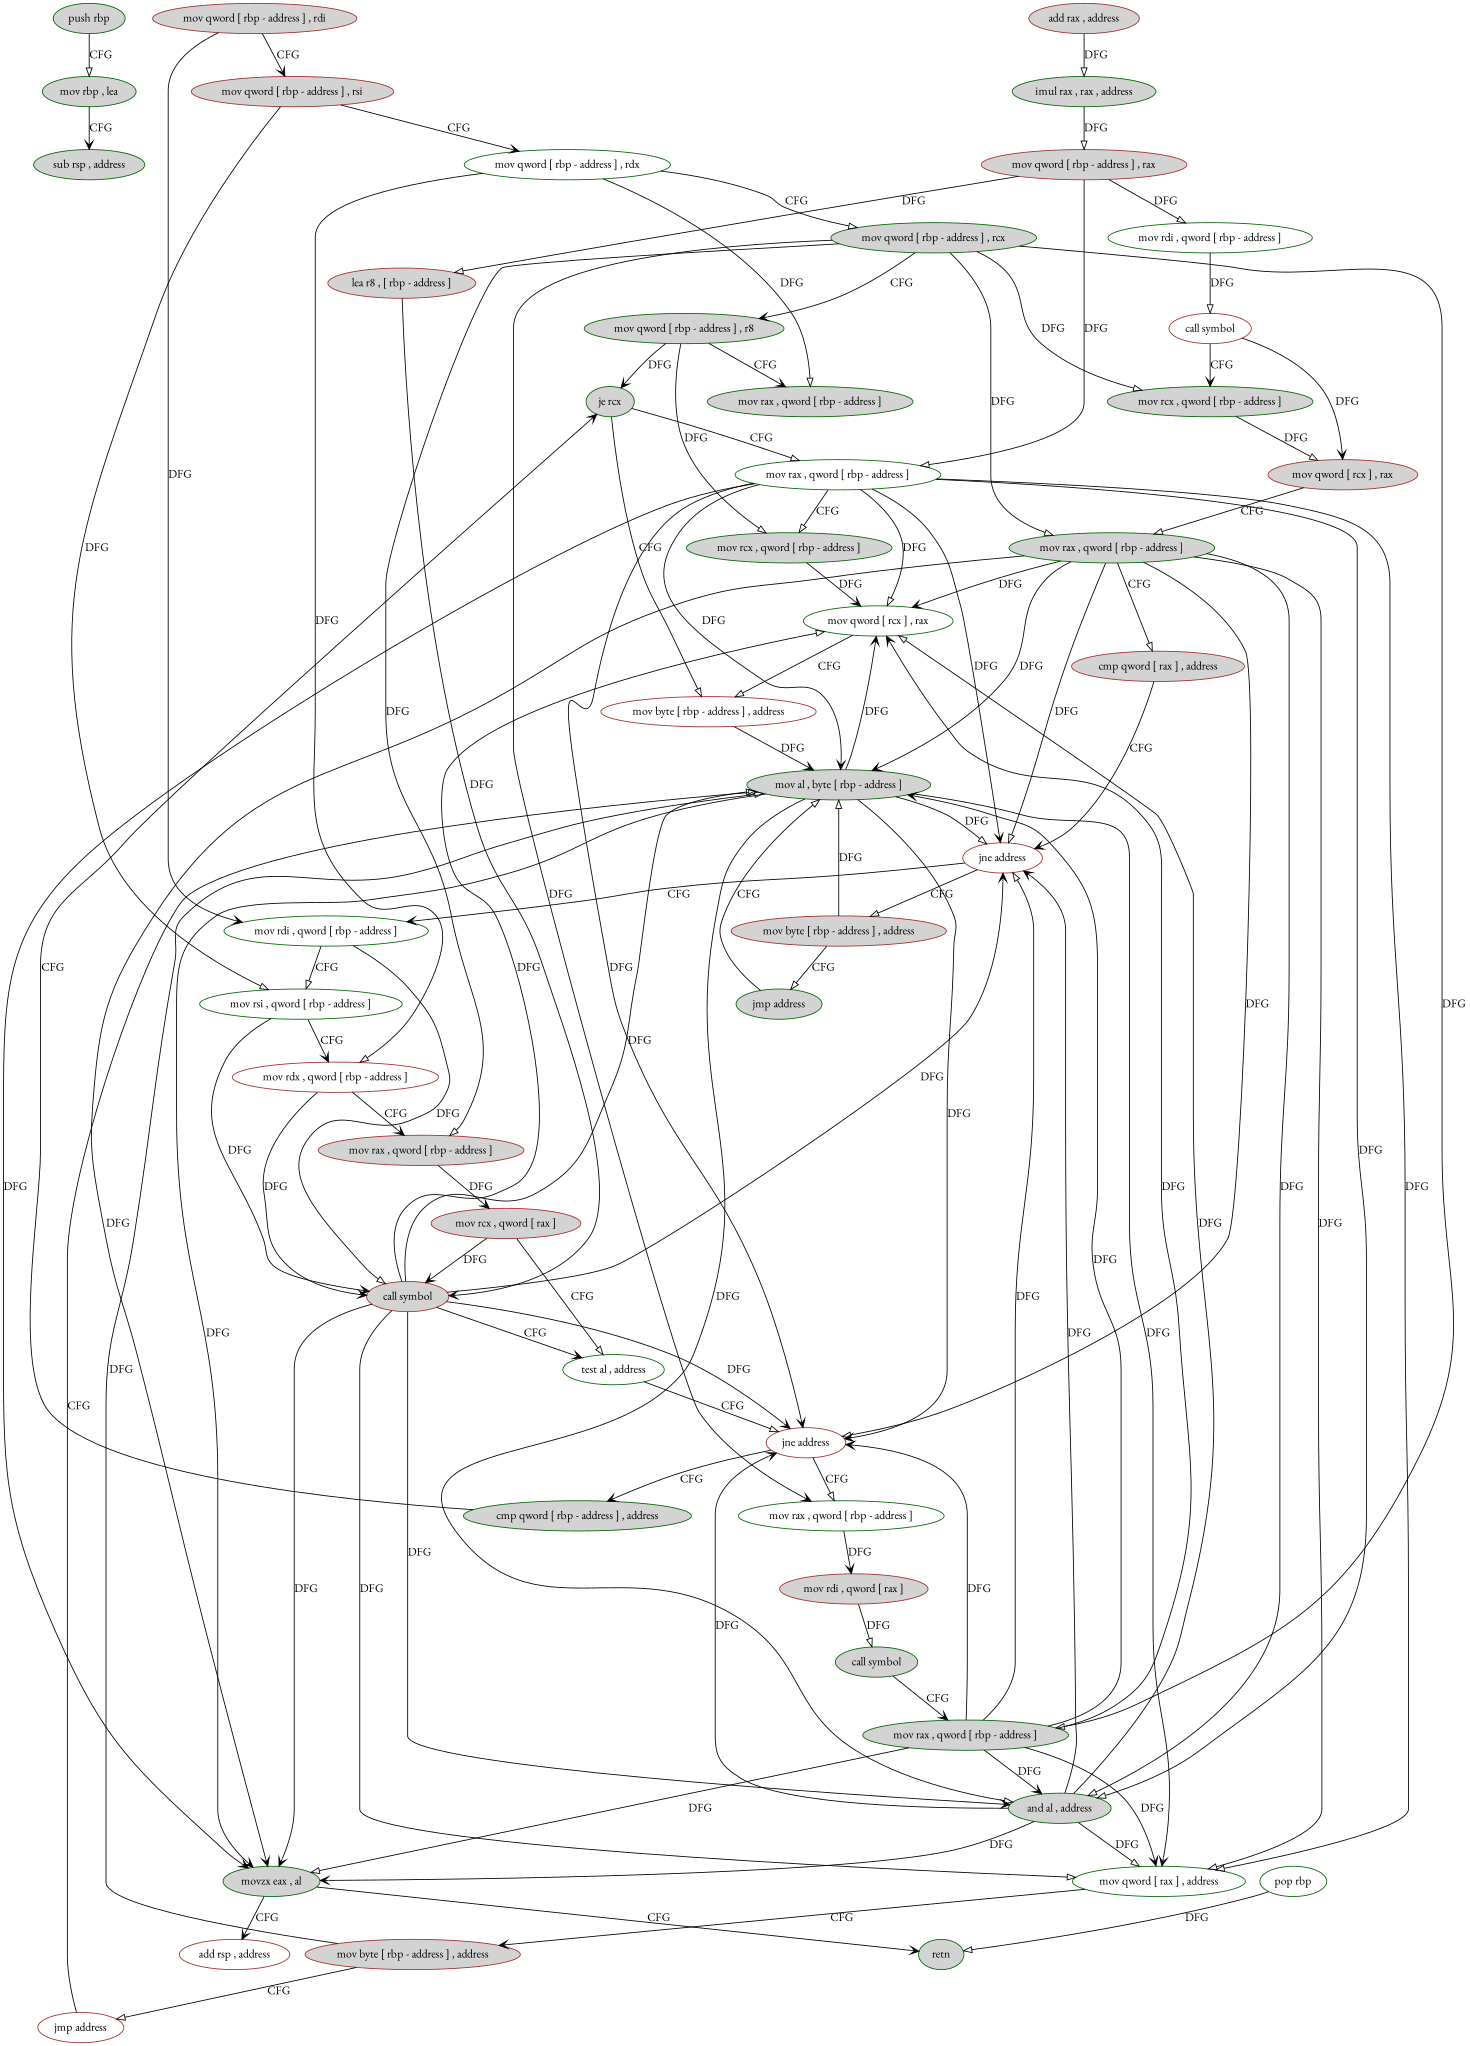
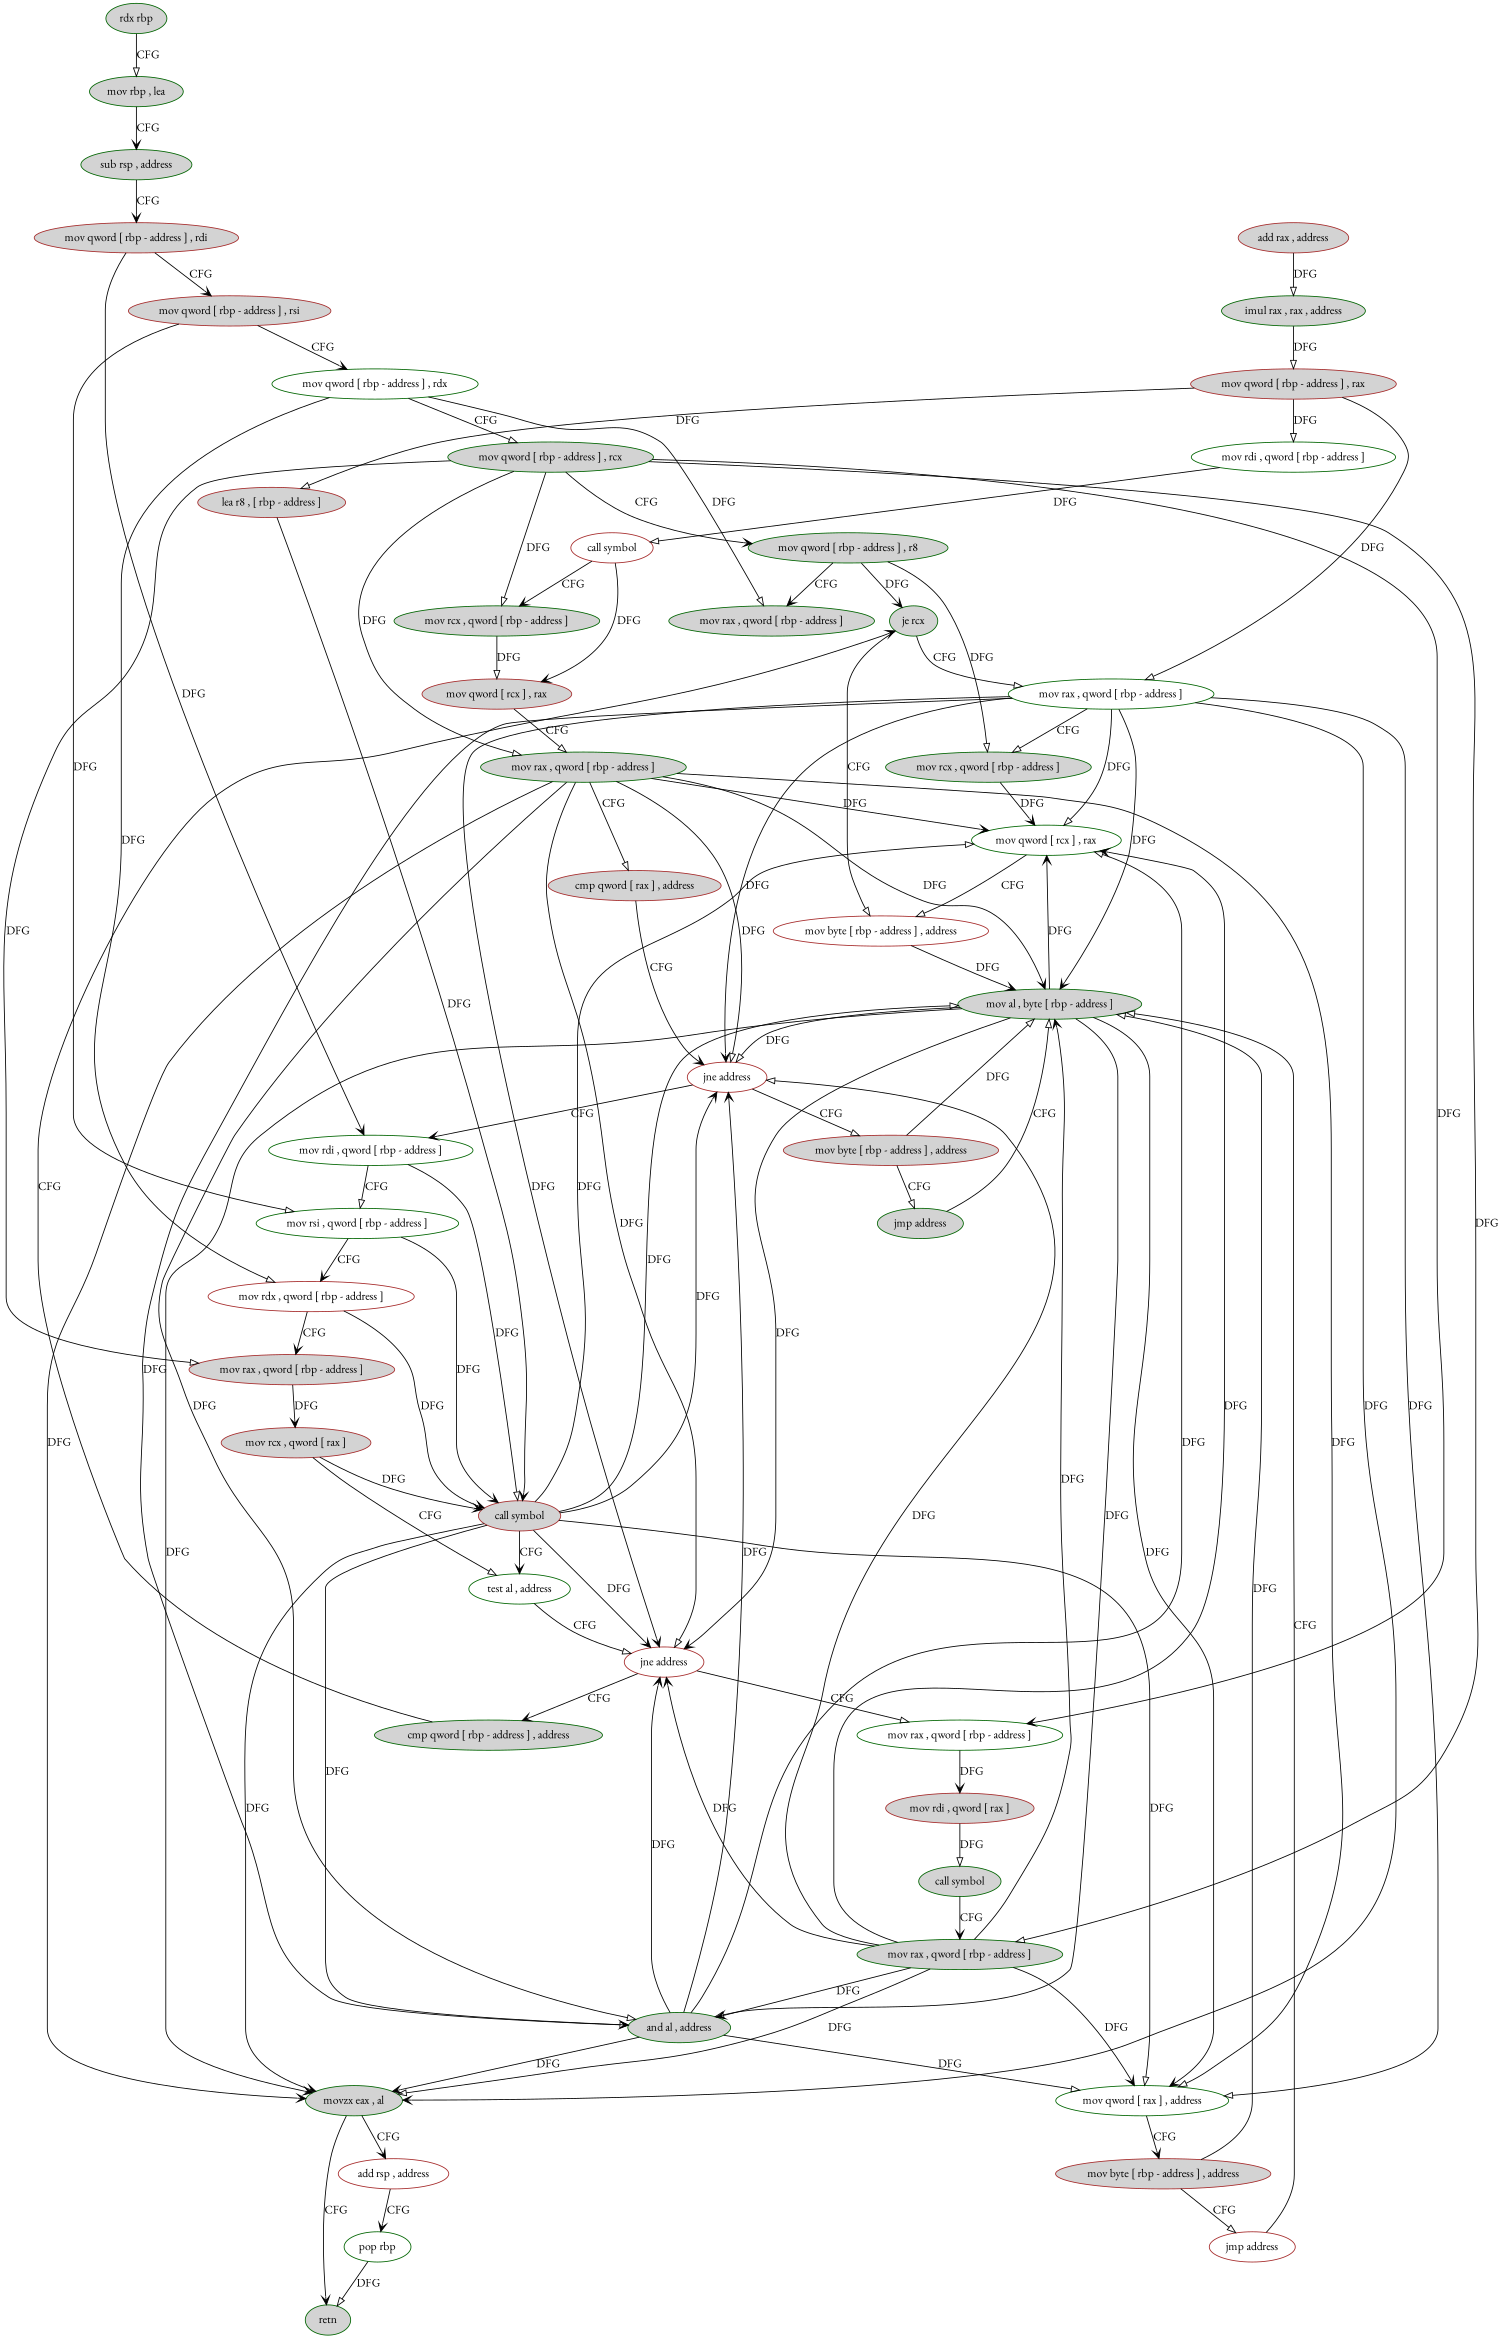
node "push rbp": label "push rbp" -> "rdx rbp"
edge "sub rsp , address" -> "mov qword [ rbp - address ] , rdi": added, label "CFG"
edge "add rsp , address" -> "pop rbp": added, label "CFG"
